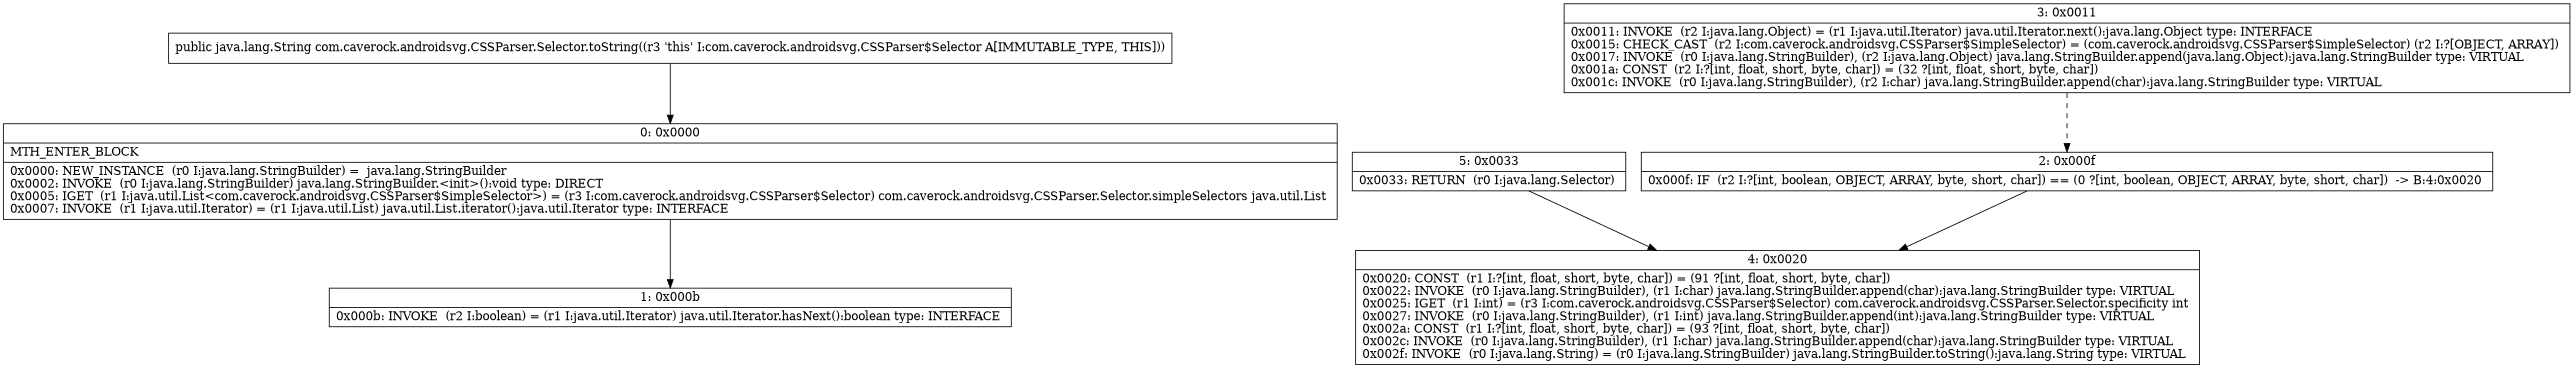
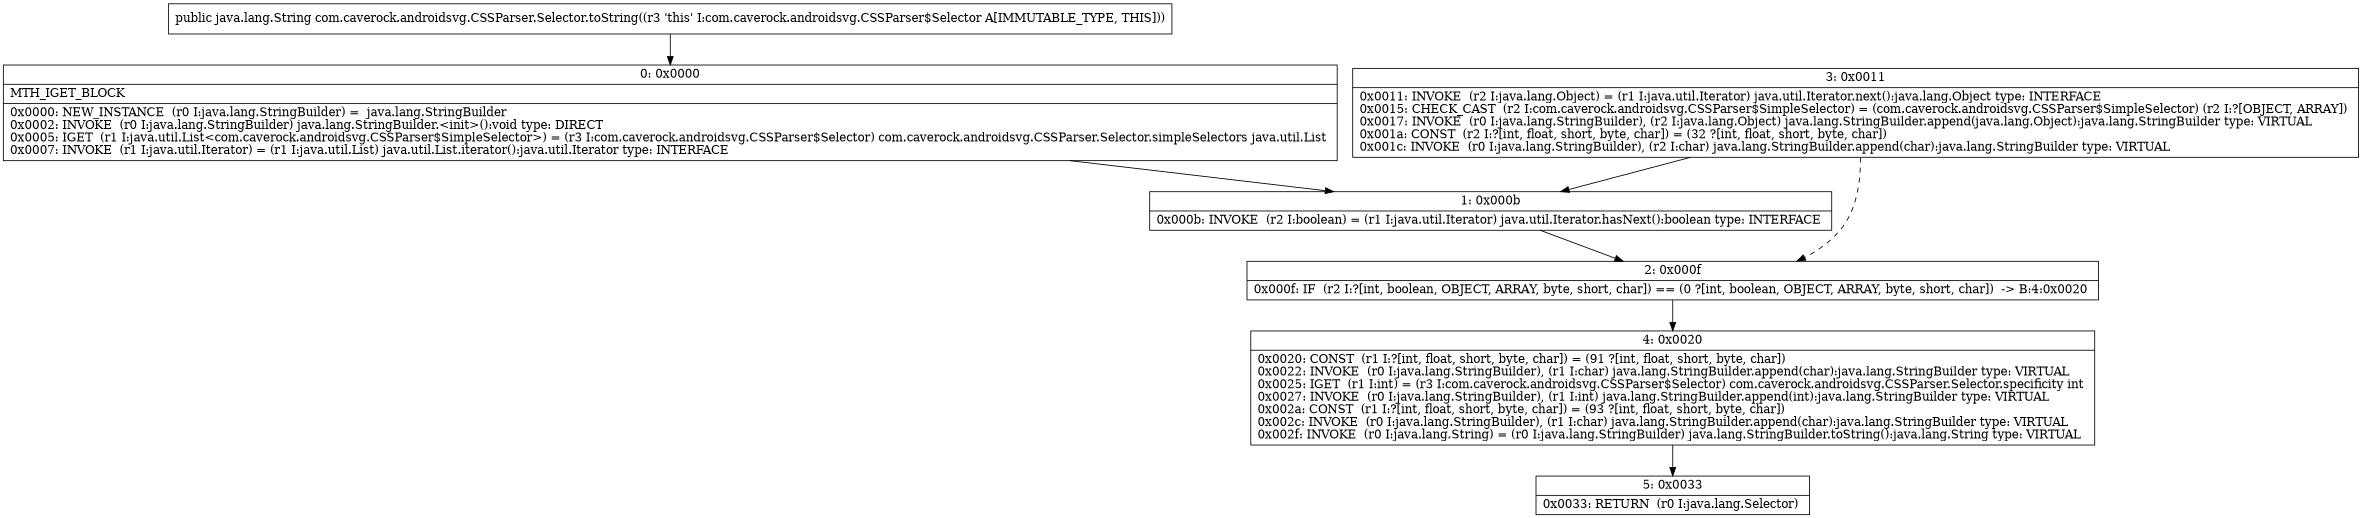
node "0: 0x0000": text "MTH_ENTER_BLOCK" -> "MTH_IGET_BLOCK"
edge "3: 0x0011" -> "1: 0x000b": added
edge "5: 0x0033" -> "4: 0x0020": reversed
edge "1: 0x000b" -> "2: 0x000f": added
